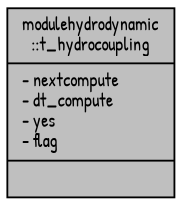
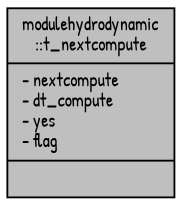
node "modulehydrodynamic": text "::t_hydrocoupling" -> "::t_nextcompute"
